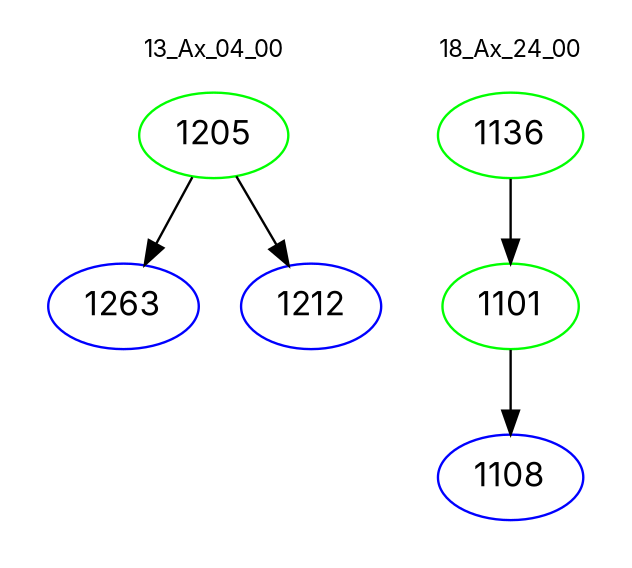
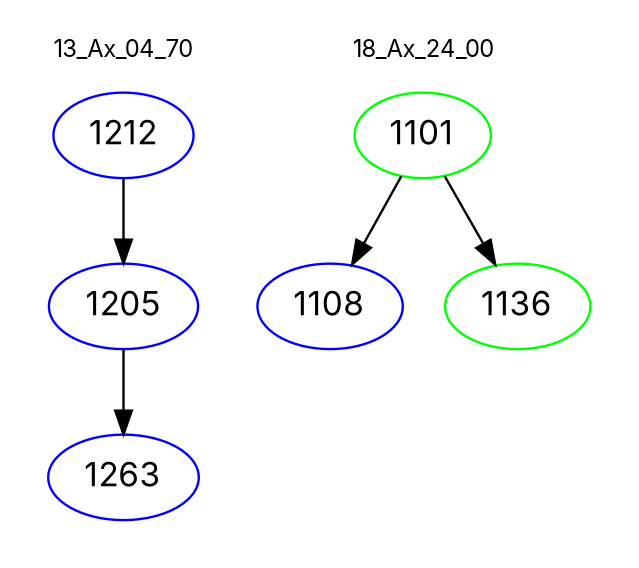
cluster "13_Ax_04_00": label "13_Ax_04_00" -> "13_Ax_04_70"
node "1205": color green -> blue
edge "1136" -> "1101": reversed
edge "1205" -> "1212": reversed
